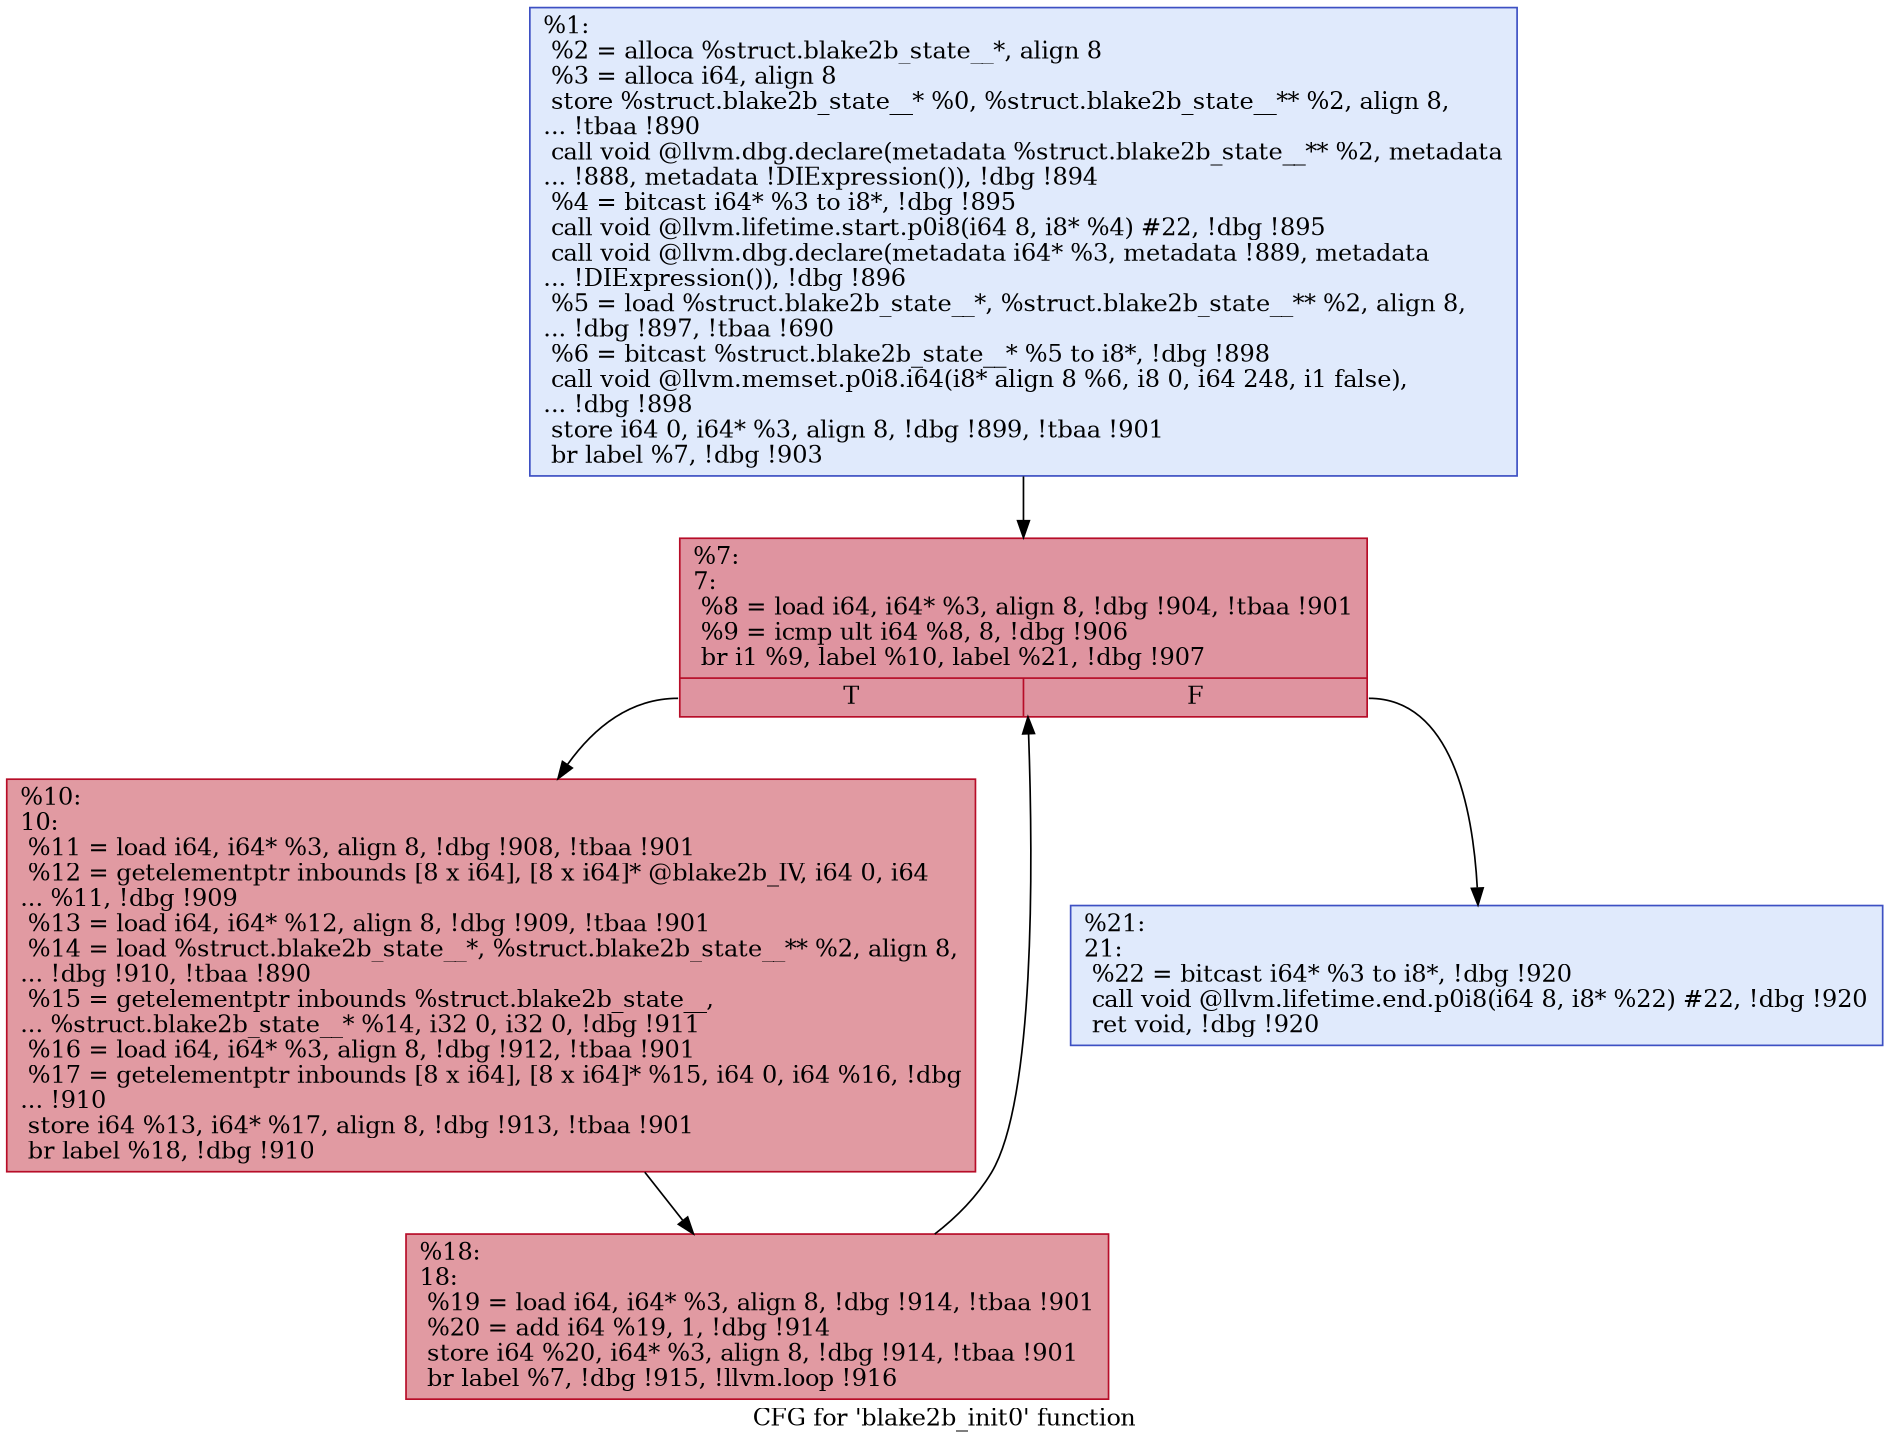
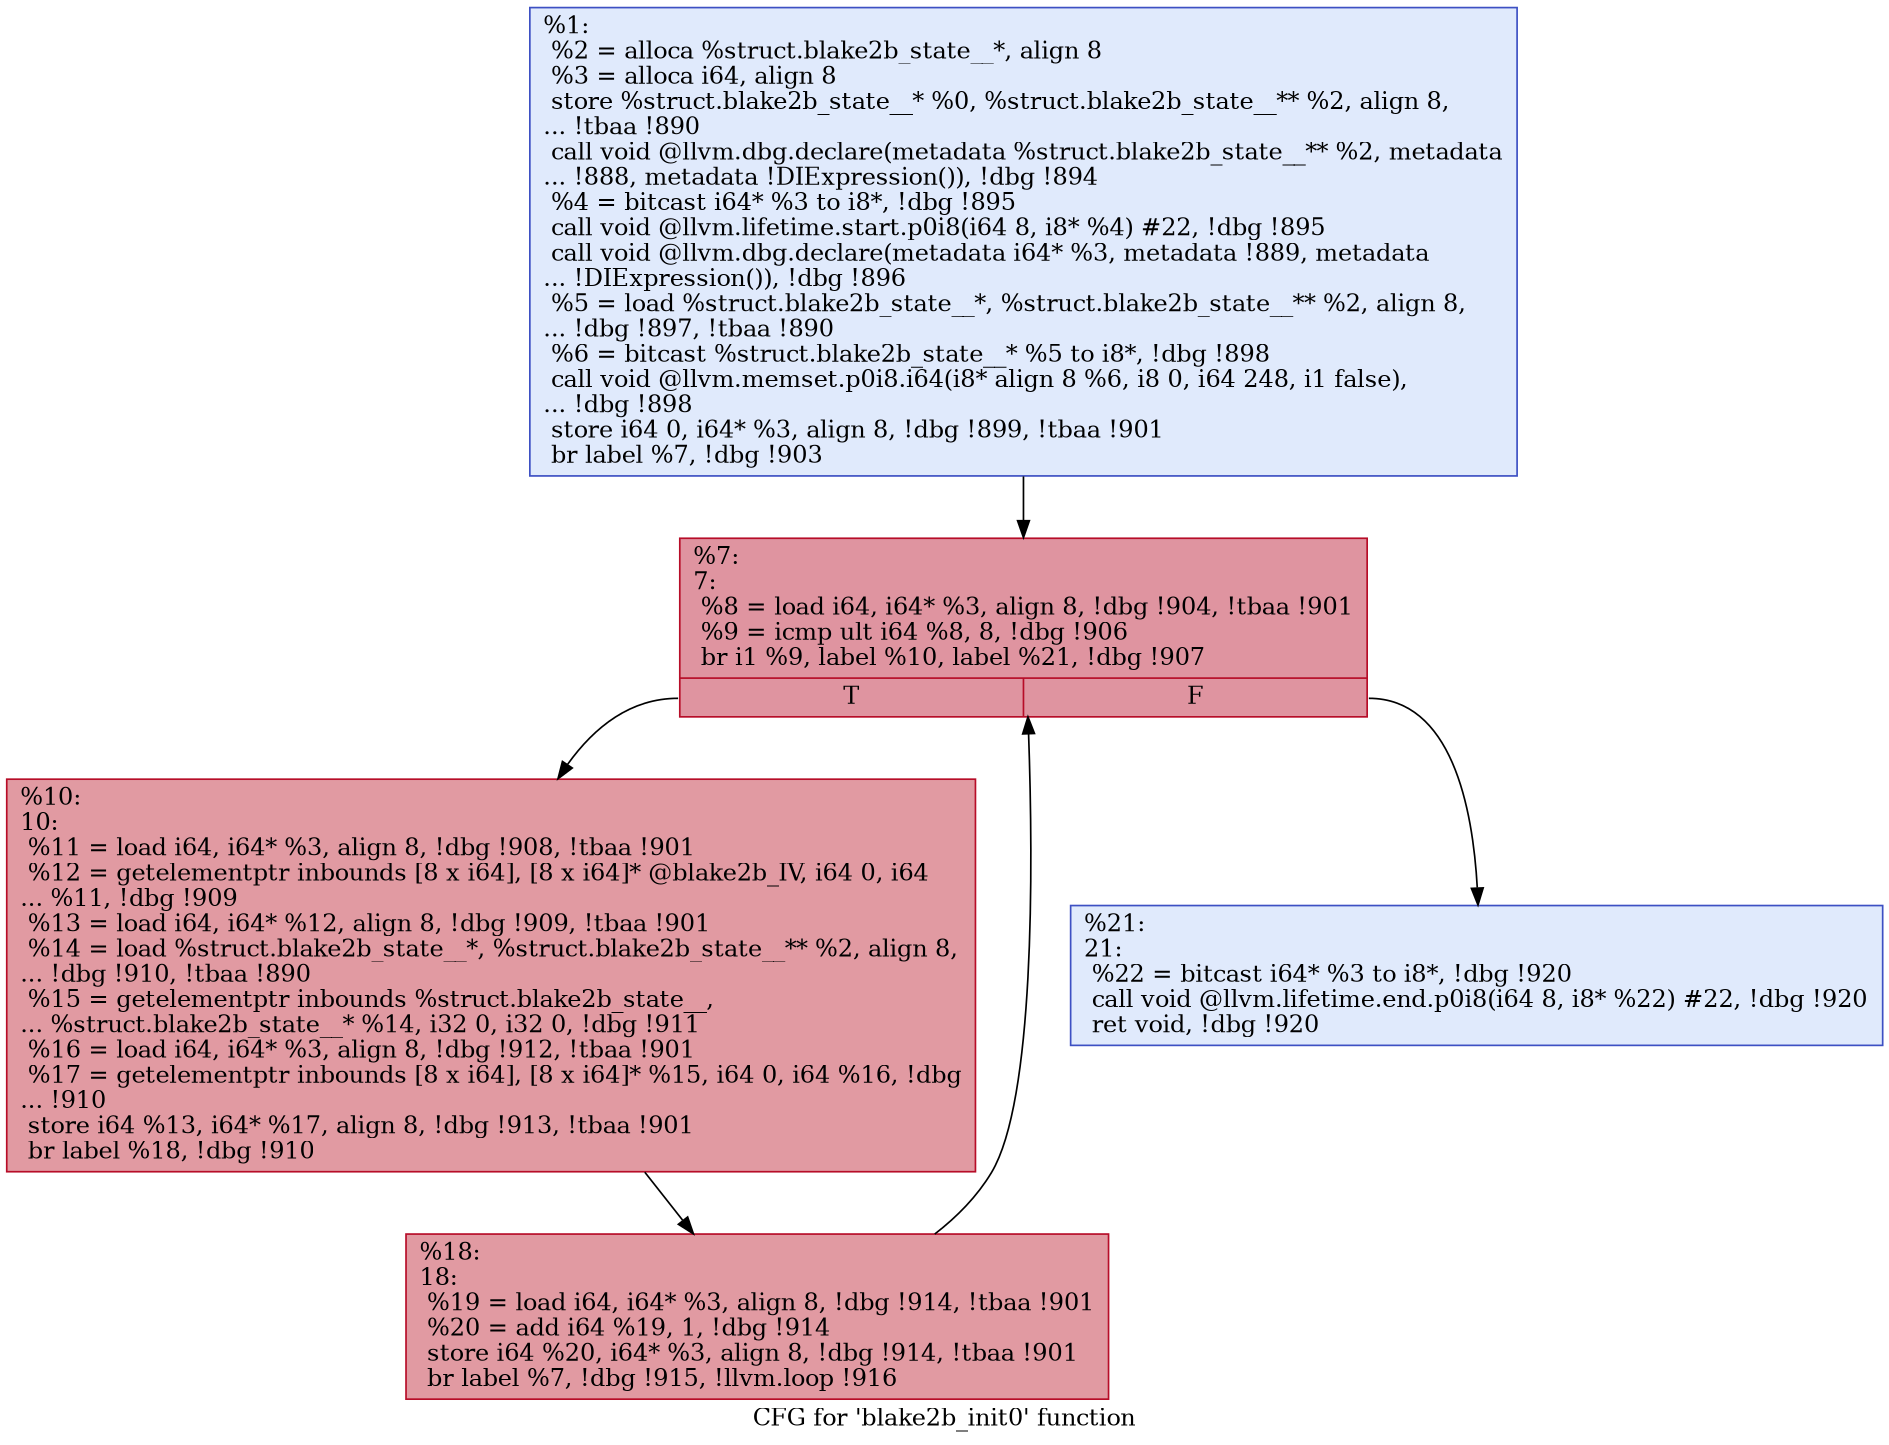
node "%1:": text "... !dbg !897, !tbaa !690" -> "... !dbg !897, !tbaa !890"
